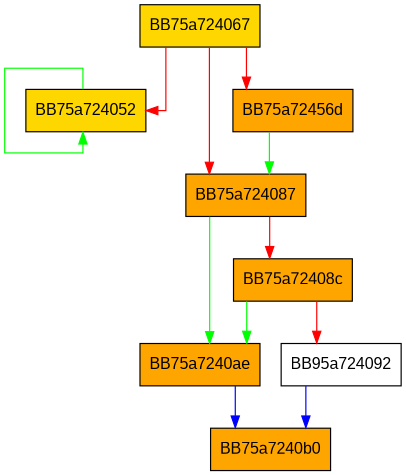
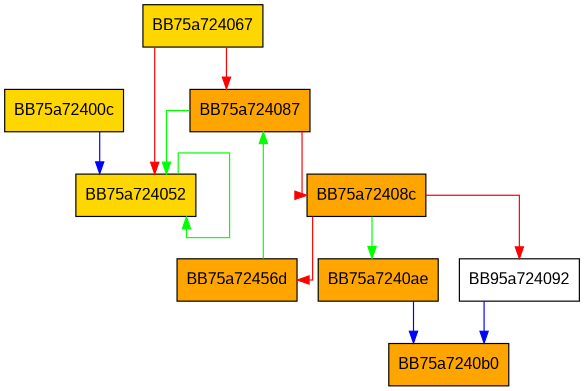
edge "BB75a724067" -> "BB75a72456d": now "BB75a72408c" -> "BB75a72456d"
node "BB75a72400c": added
edge "BB75a724087" -> "BB75a7240ae": now "BB75a724087" -> "BB75a724052"
